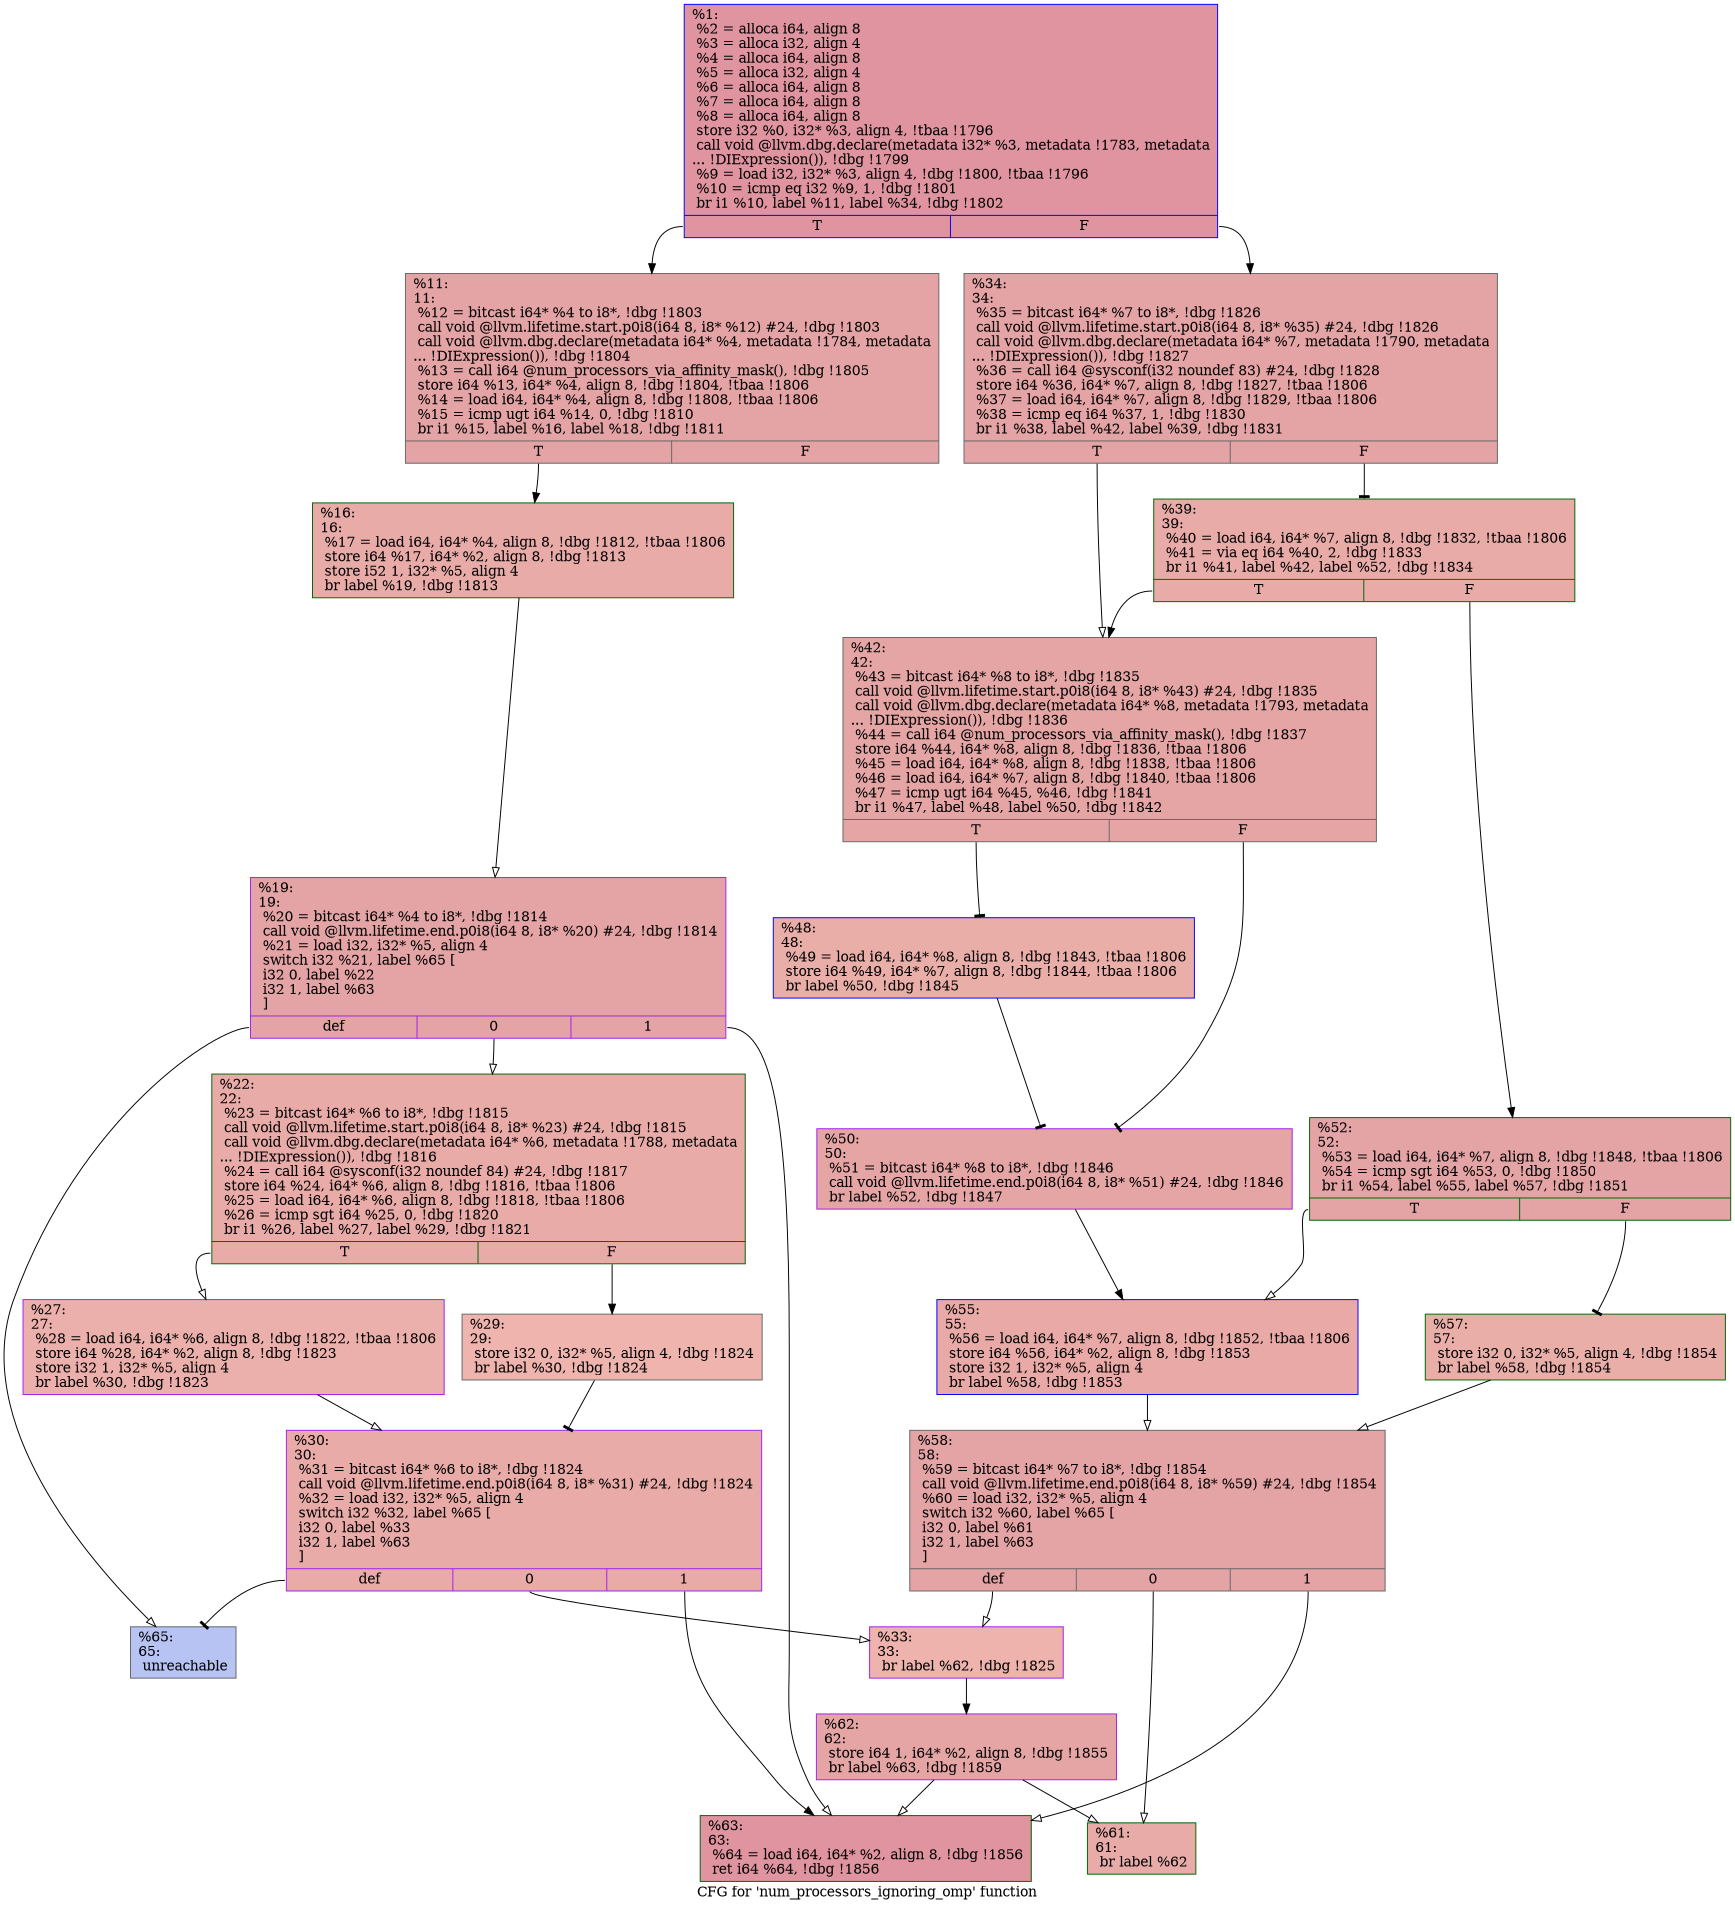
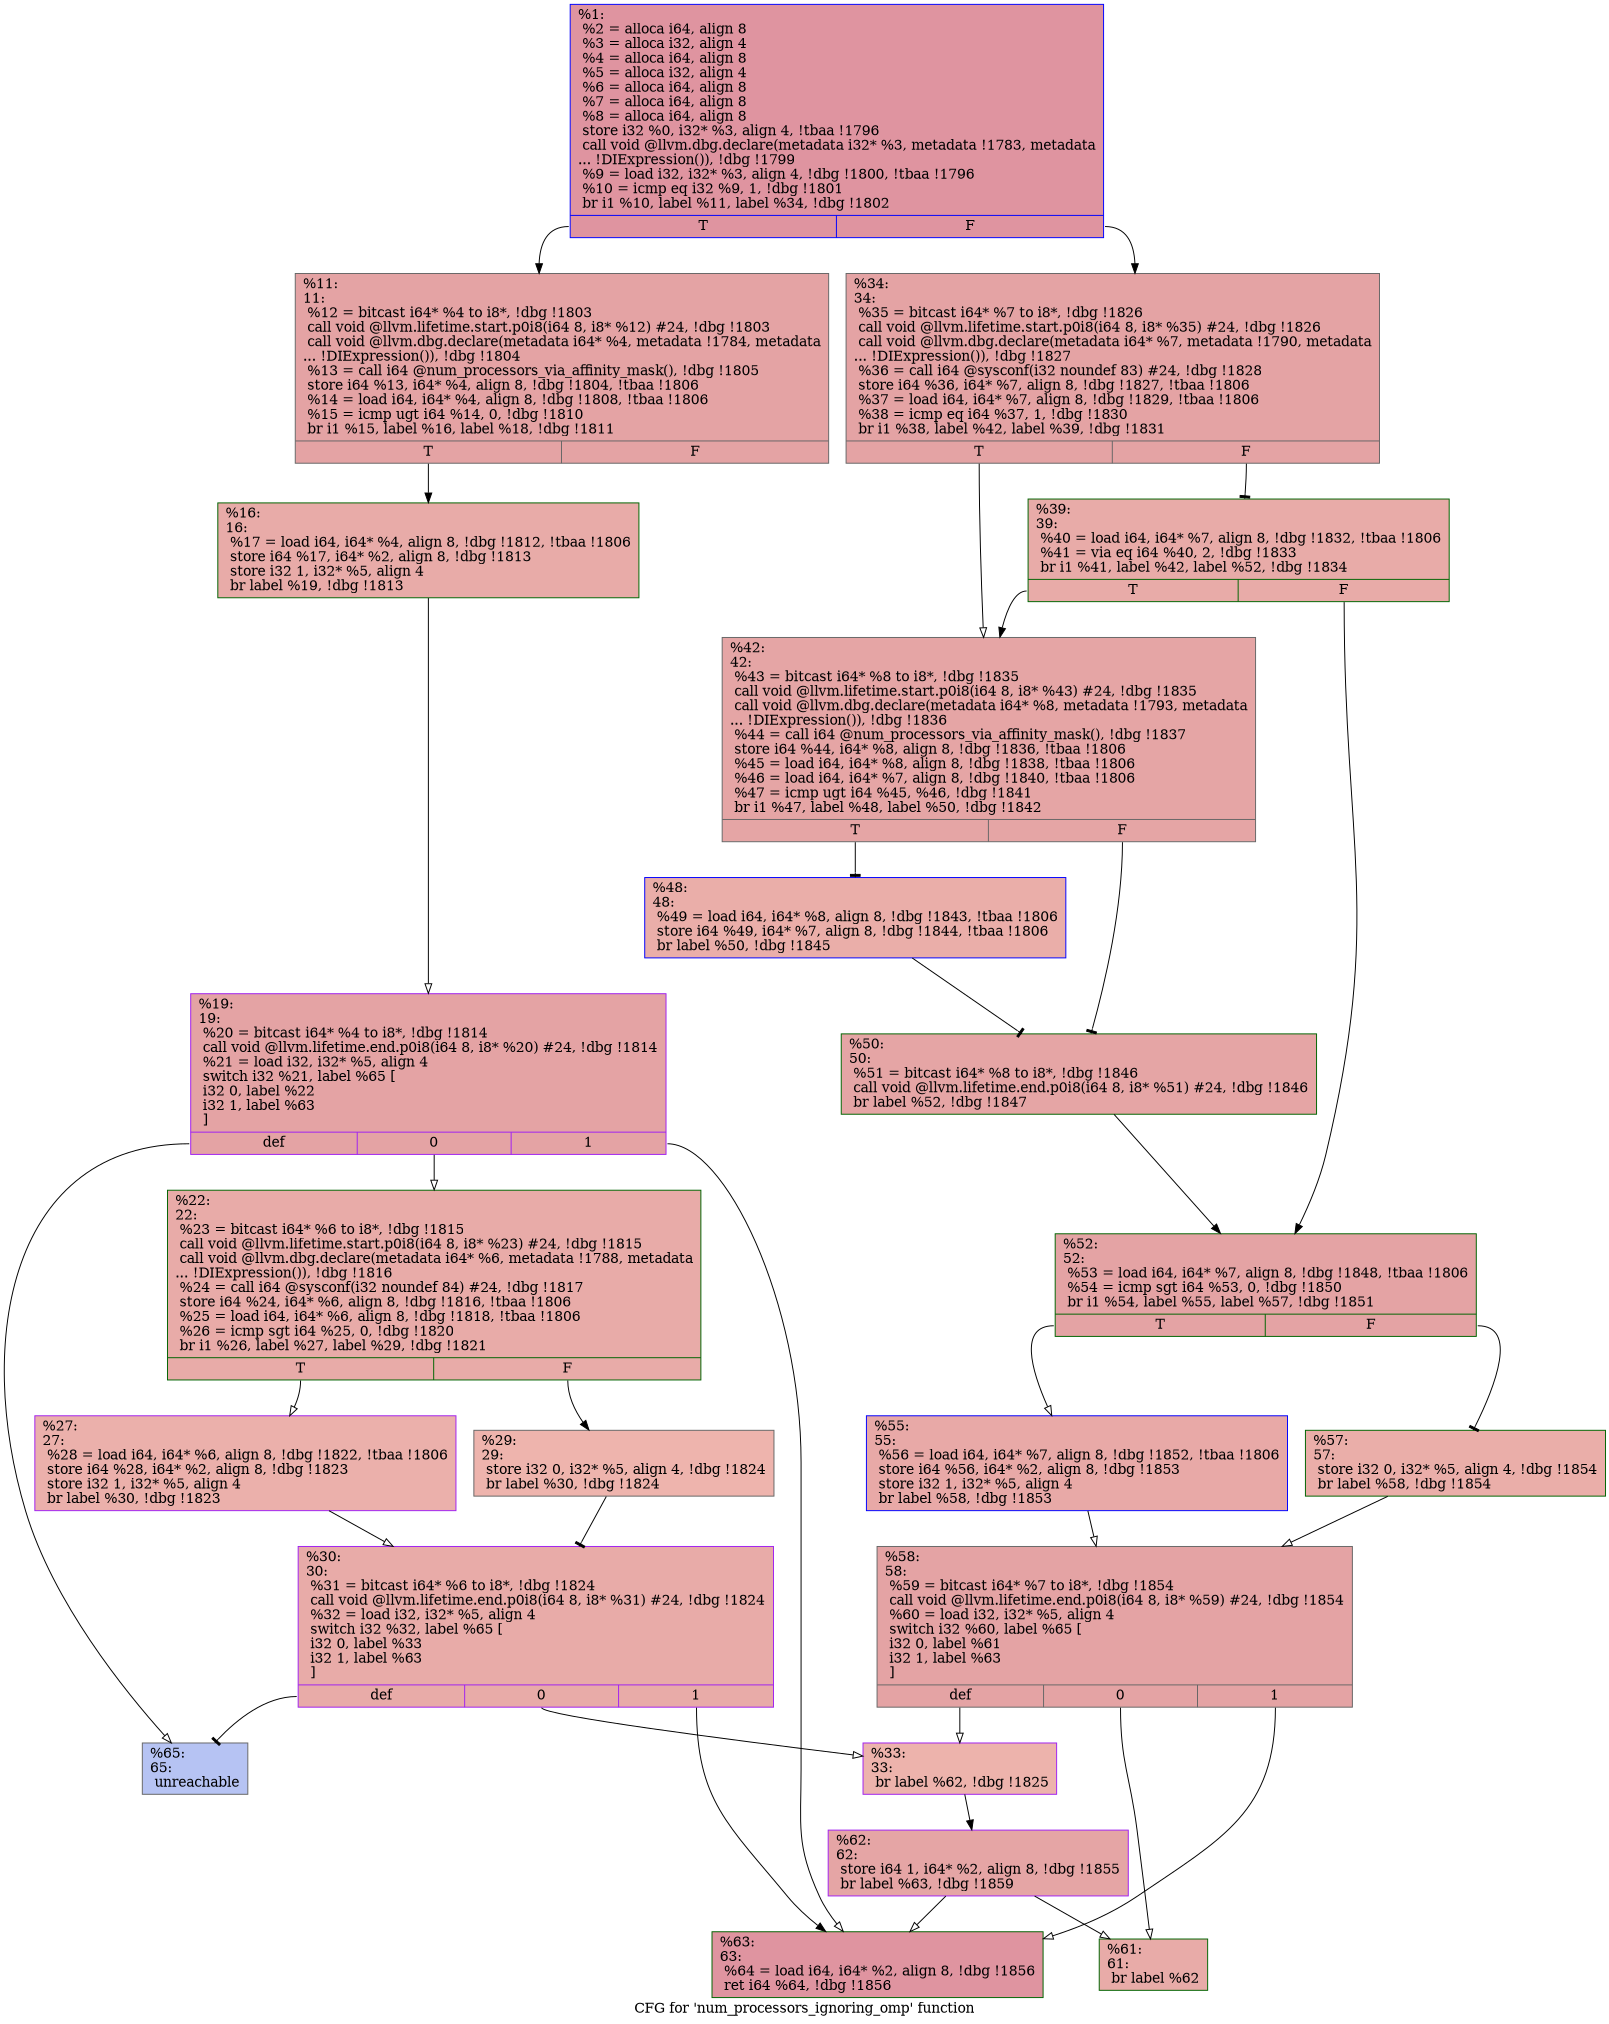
node "%16:": text "store i52 1, i32* %5, align 4" -> "store i32 1, i32* %5, align 4"
node "%50:": color purple -> darkgreen
edge "%50:" -> "%55:": now "%50:" -> "%52:"
